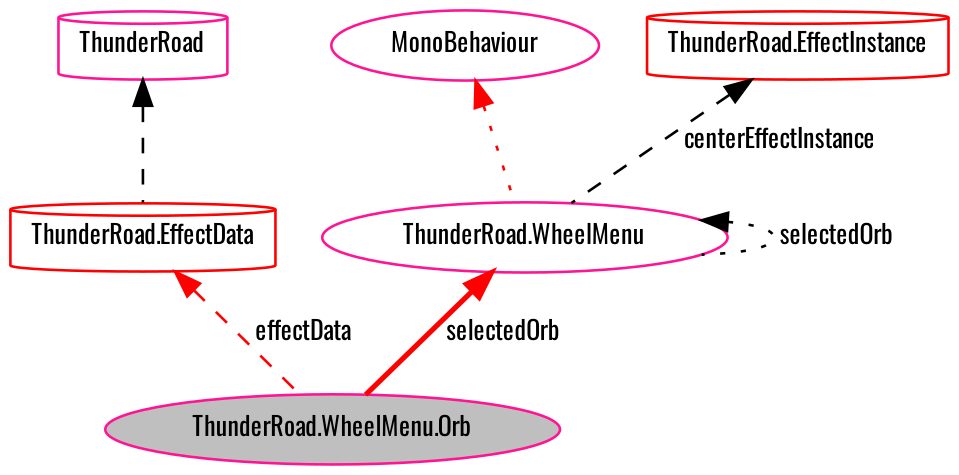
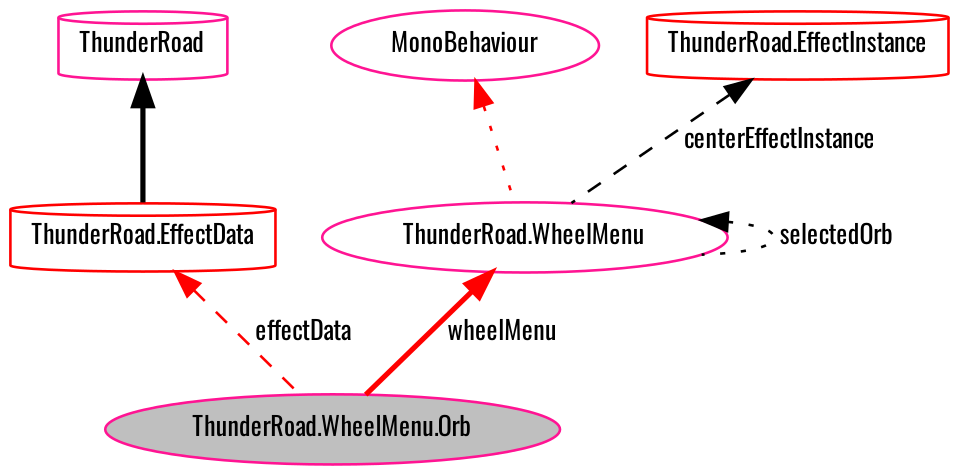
edge "ThunderRoad.EffectData" -> "ThunderRoad": style dashed -> bold
edge "ThunderRoad.WheelMenu.Orb" -> "ThunderRoad.WheelMenu": label " selectedOrb" -> " wheelMenu"
